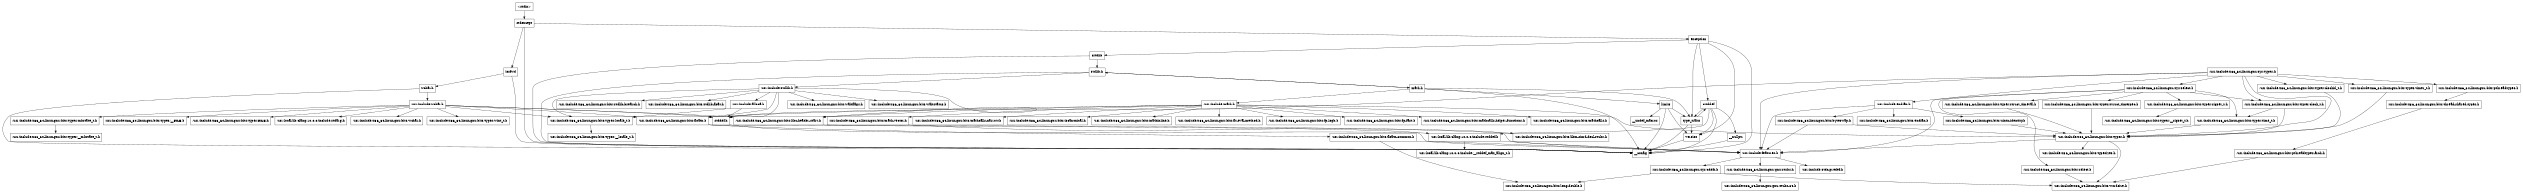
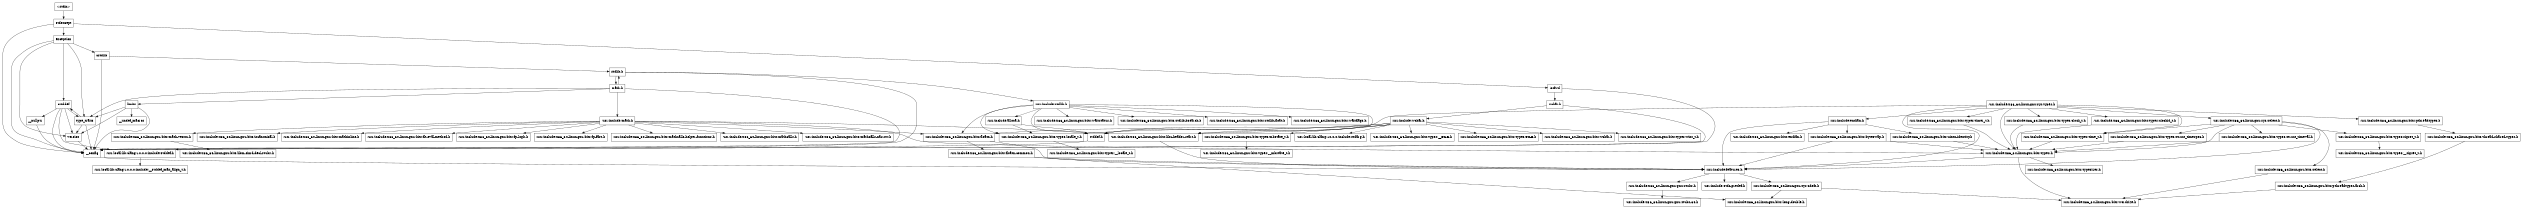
edge "/usr/include/x86_64-linux-gnu/sys/select.h" -> "/usr/include/x86_64-linux-gnu/bits/types/clock_t.h": now "/usr/include/x86_64-linux-gnu/sys/select.h" -> "/usr/include/x86_64-linux-gnu/bits/types.h"
edge "/usr/include/x86_64-linux-gnu/bits/types/clock_t.h" -> "/usr/include/x86_64-linux-gnu/bits/types/time_t.h": now "/usr/include/x86_64-linux-gnu/sys/types.h" -> "/usr/include/x86_64-linux-gnu/bits/types/time_t.h"
edge "/usr/local/lib/clang/10.0.0/include/stddef.h" -> "/usr/include/features.h": now "__config" -> "/usr/include/features.h"
